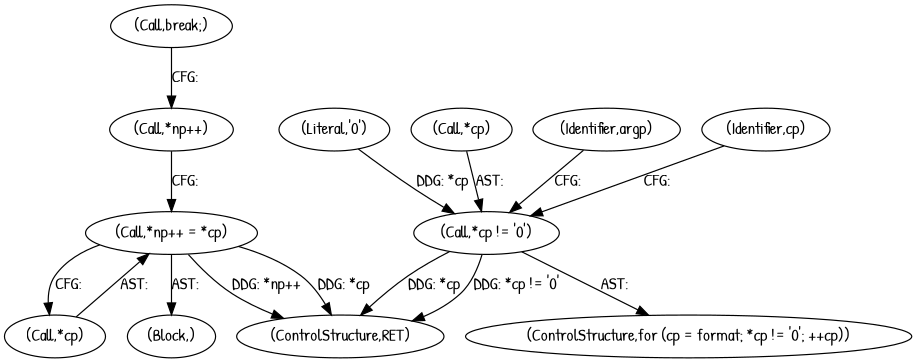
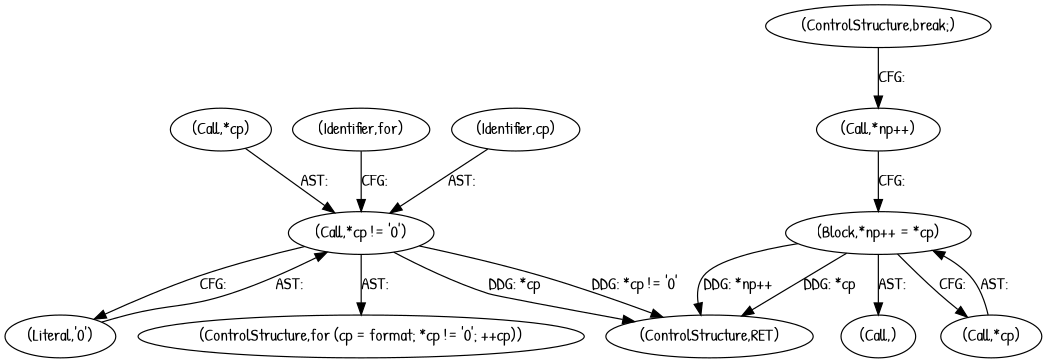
node "(Call,break;)": label "(Call,break;)" -> "(ControlStructure,break;)"
node "(Identifier,argp)": label "(Identifier,argp)" -> "(Identifier,for)"
edge "(Literal,'0')" -> "(Call,*cp != '0')": label "DDG: *cp" -> "AST: "
edge "(Identifier,cp)" -> "(Call,*cp != '0')": label "CFG: " -> "AST: "
node "(Call,*np++ = *cp)": label "(Call,*np++ = *cp)" -> "(Block,*np++ = *cp)"
edge "(Call,*cp != '0')" -> "(Literal,'0')": added, label "CFG:"
node "(Block,)": label "(Block,)" -> "(Call,)"
